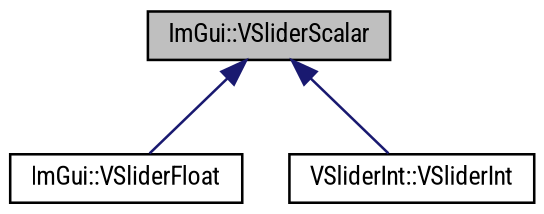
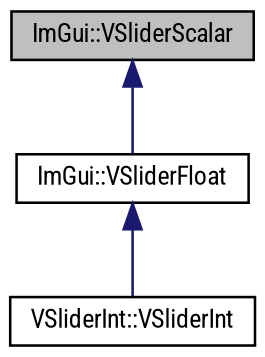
edge "VSliderInt::VSliderInt" -> "ImGui::VSliderScalar": now "VSliderInt::VSliderInt" -> "ImGui::VSliderFloat"
